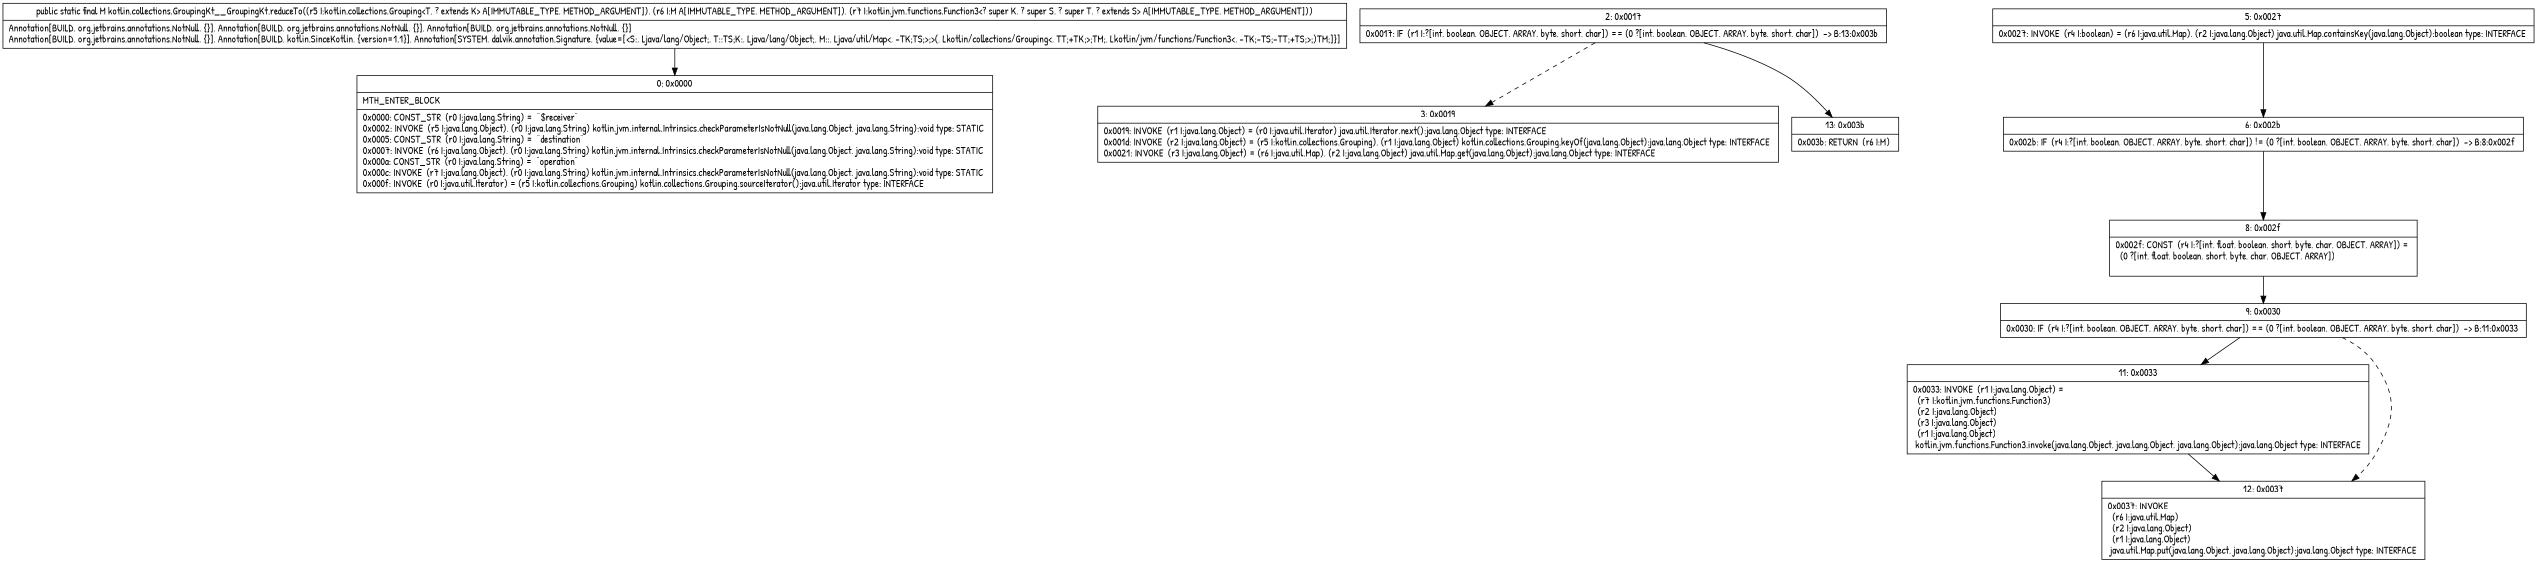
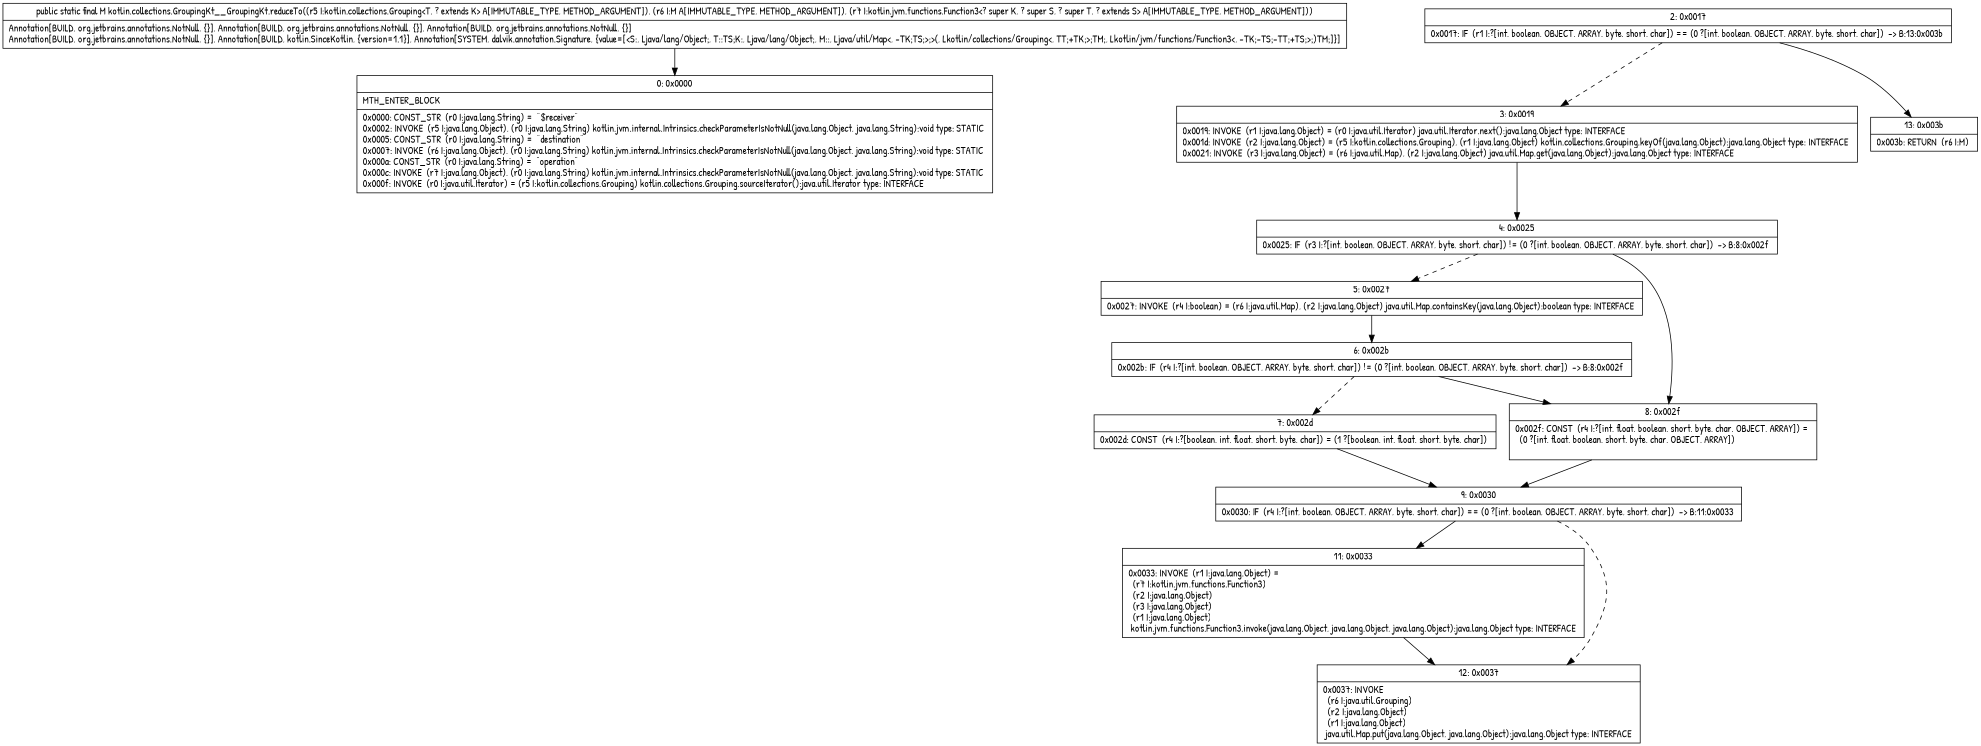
node "4: 0x0025": added
node "7: 0x002d": added
node "12: 0x0037": text "(r6 I:java.util.Map)" -> "(r6 I:java.util.Grouping)"
